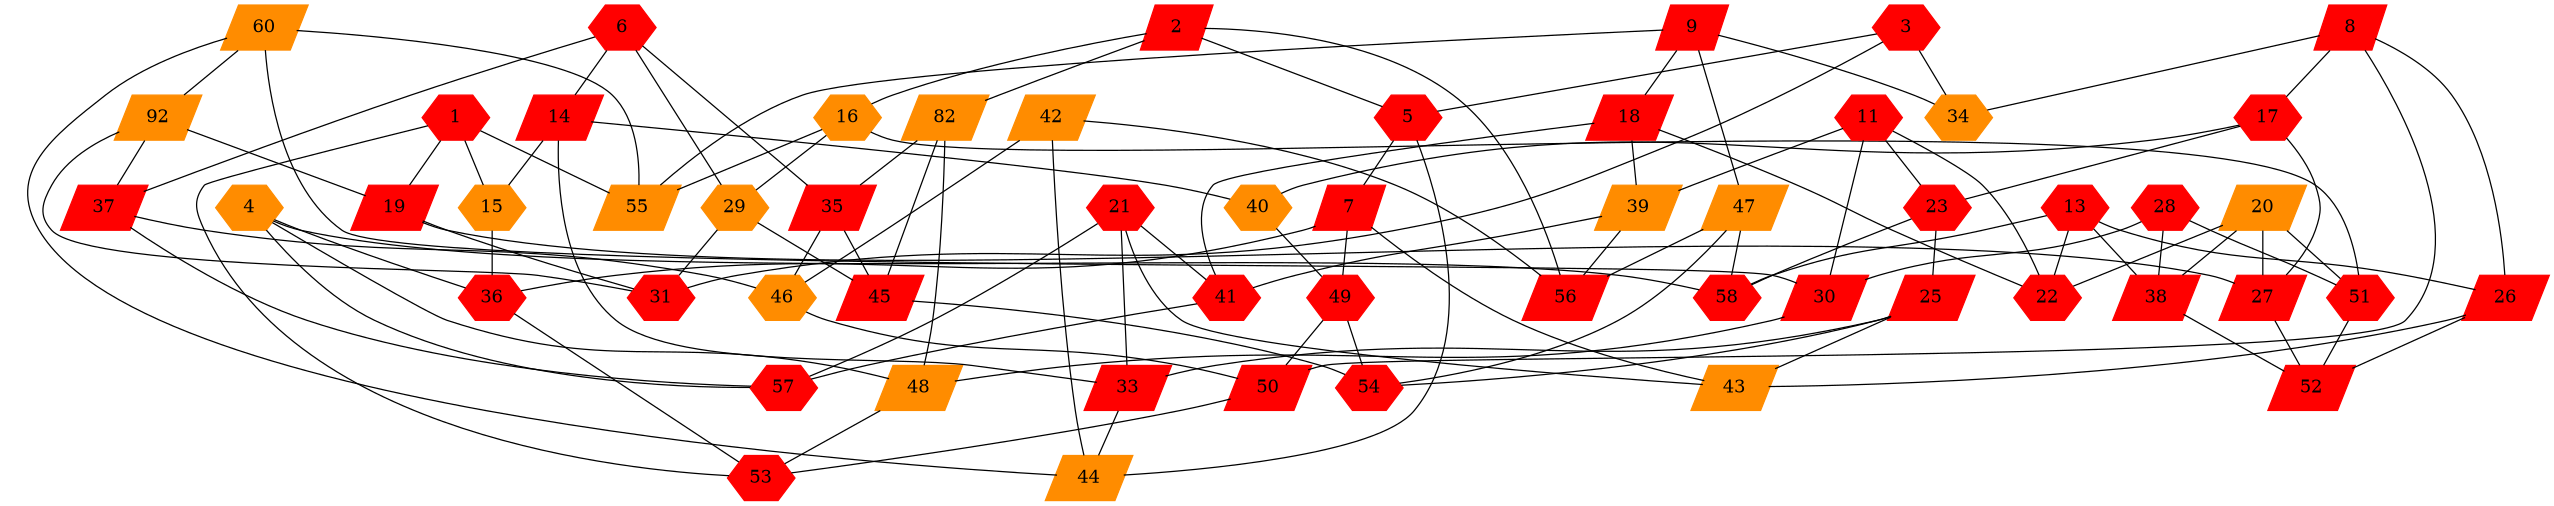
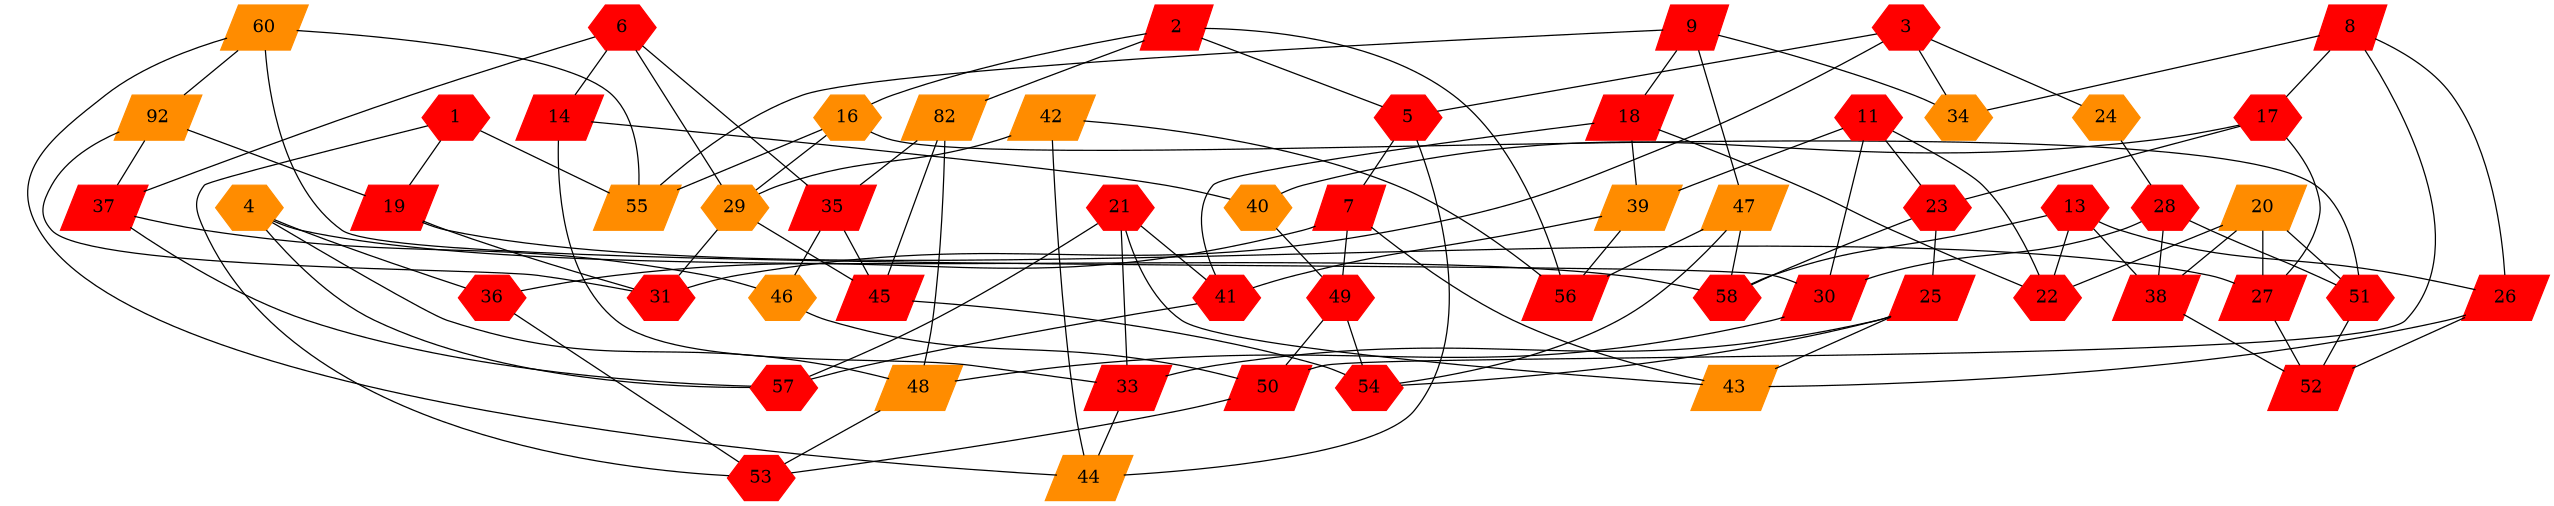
node "24": added
edge "42" -- "46": now "42" -- "29"
node "15": removed
